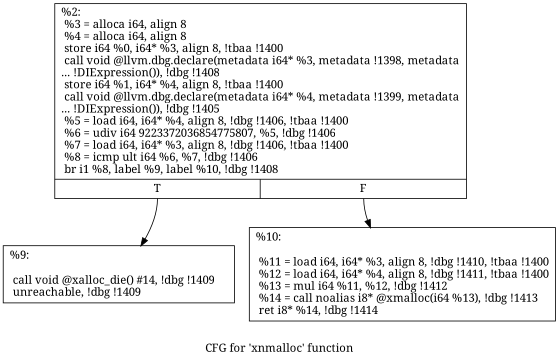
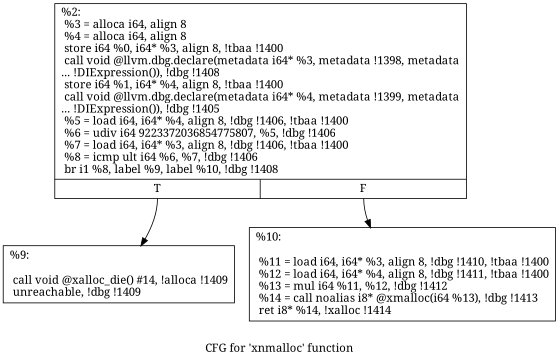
node "%9:": text "call void @xalloc_die() #14, !dbg !1409" -> "call void @xalloc_die() #14, !alloca !1409"
node "%10:": text "ret i8* %14, !dbg !1414" -> "ret i8* %14, !xalloc !1414"
